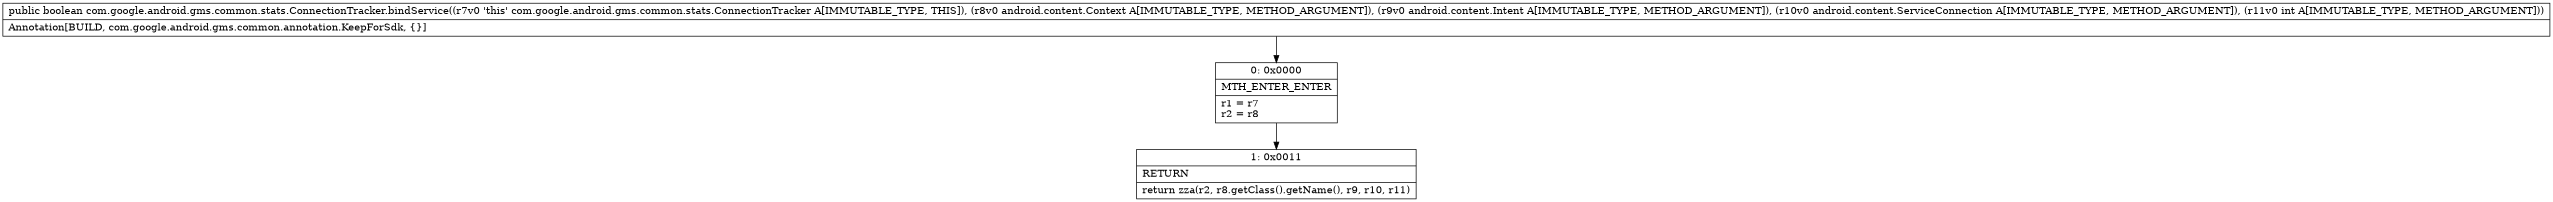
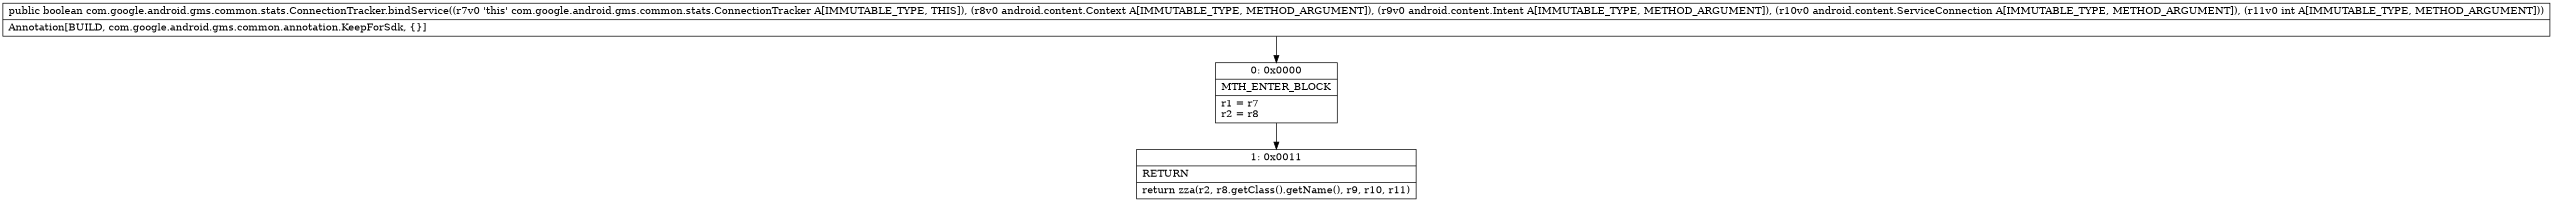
node "0: 0x0000": text "MTH_ENTER_ENTER" -> "MTH_ENTER_BLOCK"
